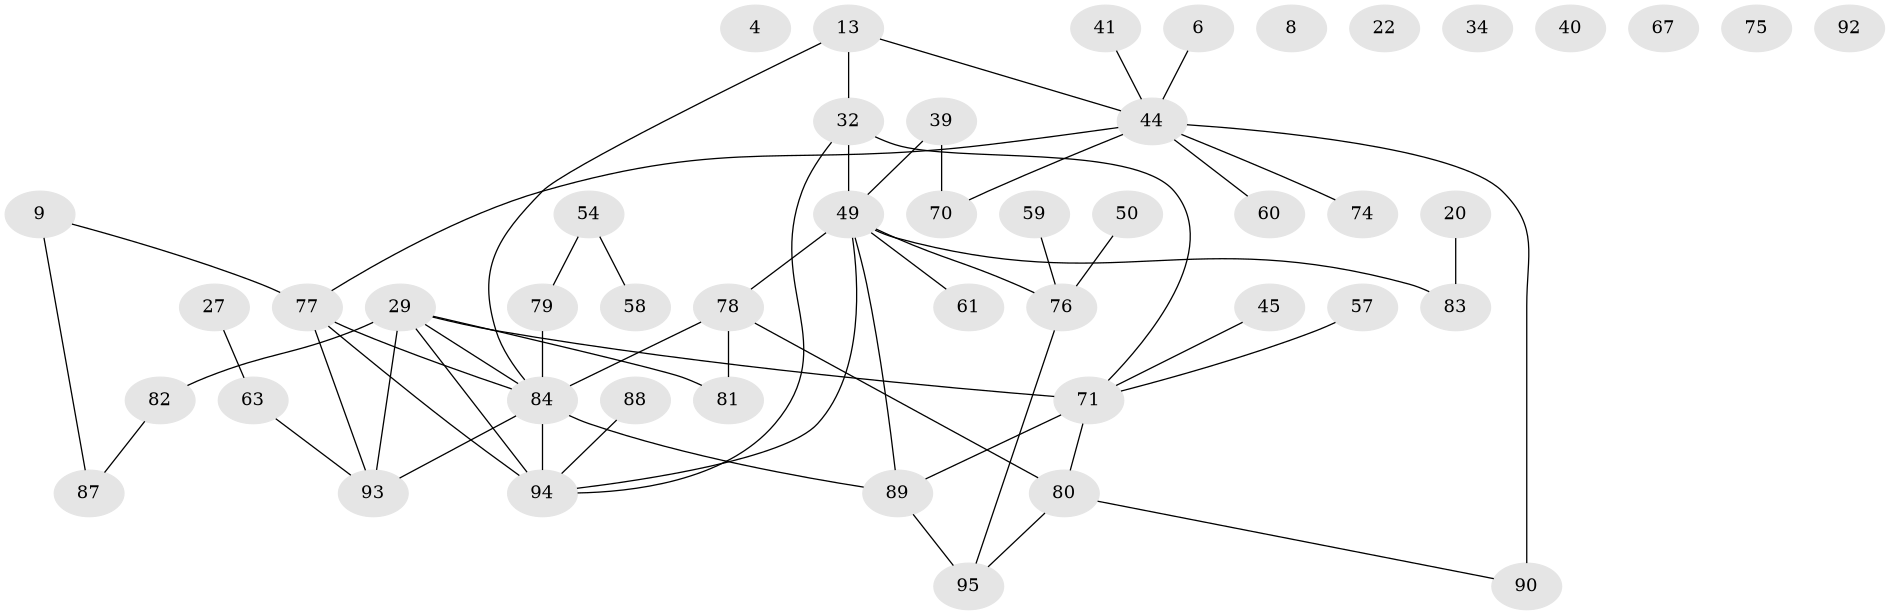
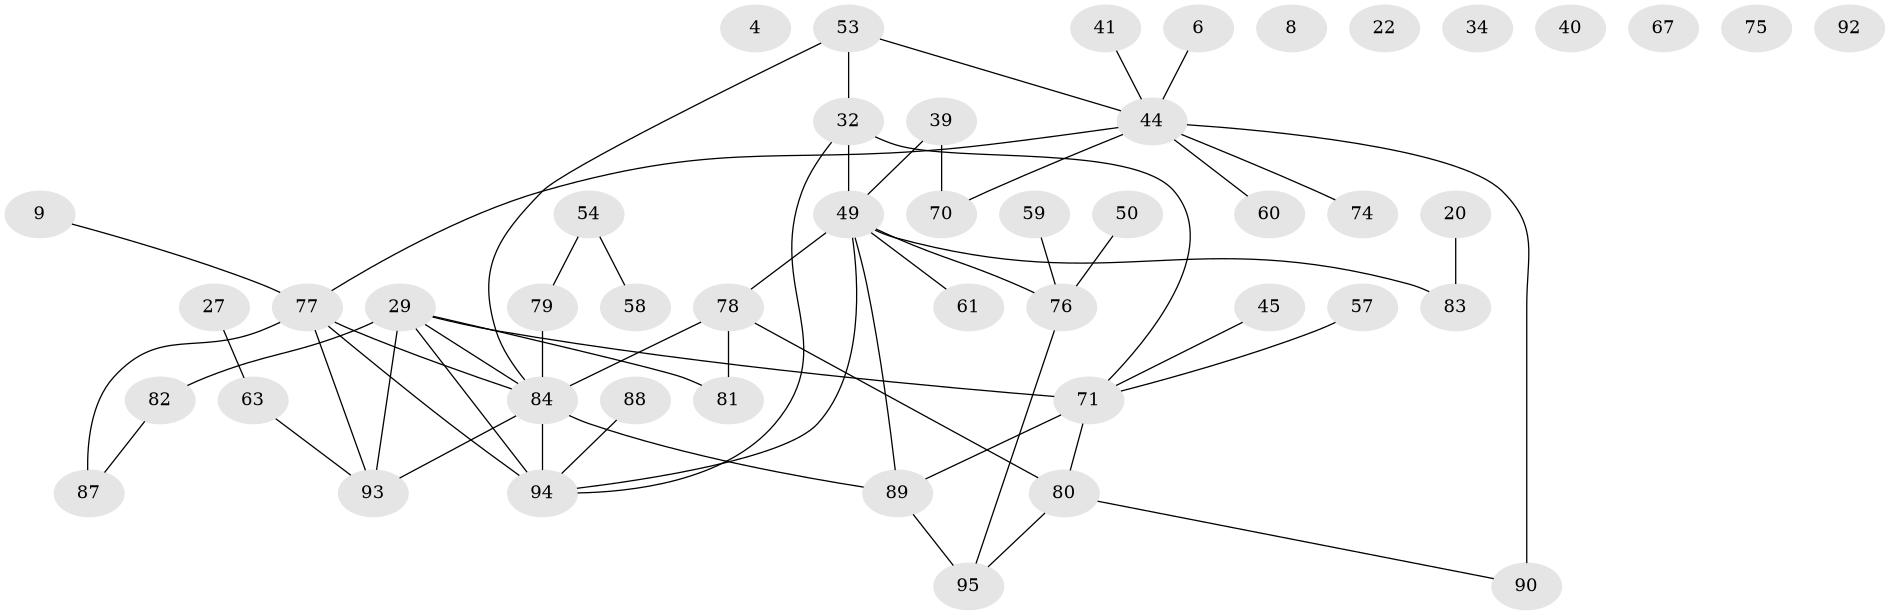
node "13": label "13" -> "53"
edge "9" -- "87": now "77" -- "87"
